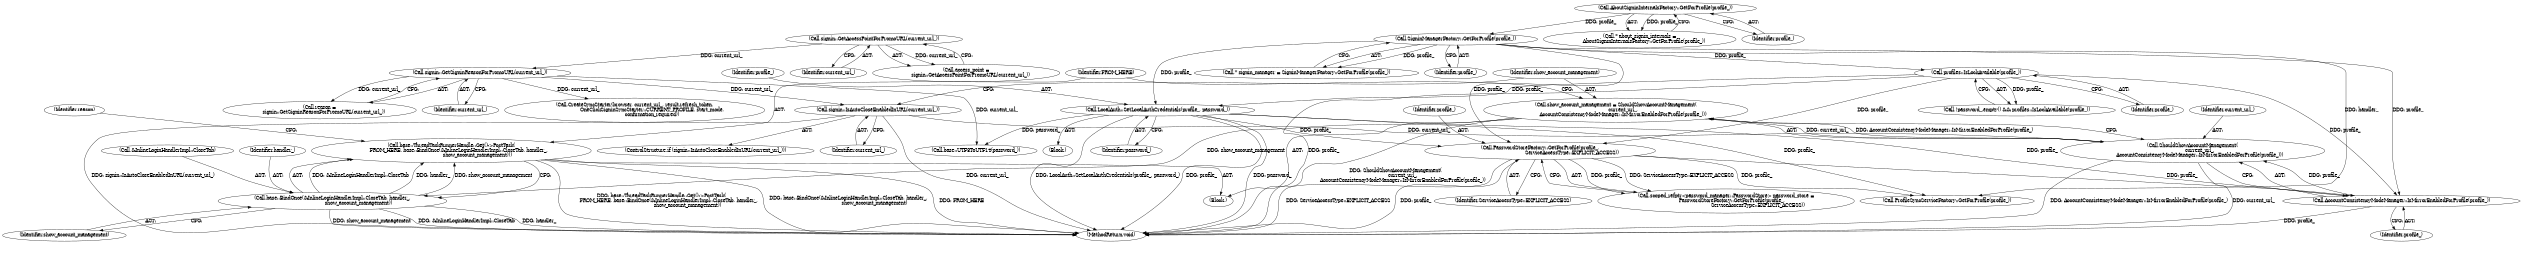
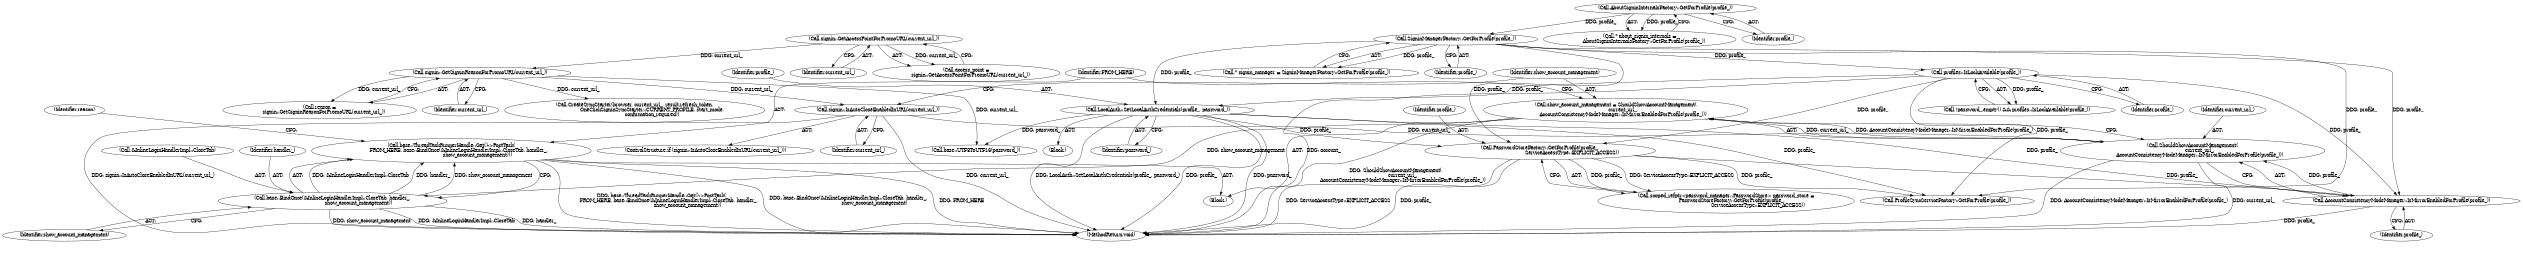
edge "(Call,SigninManagerFactory::GetForProfile(profile_))" -> "(Call,ProfileSyncServiceFactory::GetForProfile(profile_))": label "DDG: handler_" -> "DDG: profile_"
edge "(Call,profiles::IsLockAvailable(profile_))" -> "(Call,ProfileSyncServiceFactory::GetForProfile(profile_))": added, label "DDG: profile_"
node "(Call,base::UTF8ToUTF14(password_))": label "(Call,base::UTF8ToUTF14(password_))" -> "(Call,base::UTF8ToUTF16(password_))"
edge "(Call,profiles::IsLockAvailable(profile_))" -> "(MethodReturn,void)": label "DDG: profile_" -> "DDG: account_"
node "(Identifier,ServiceAccessType::EXPLICIT_ACCESS)": removed
